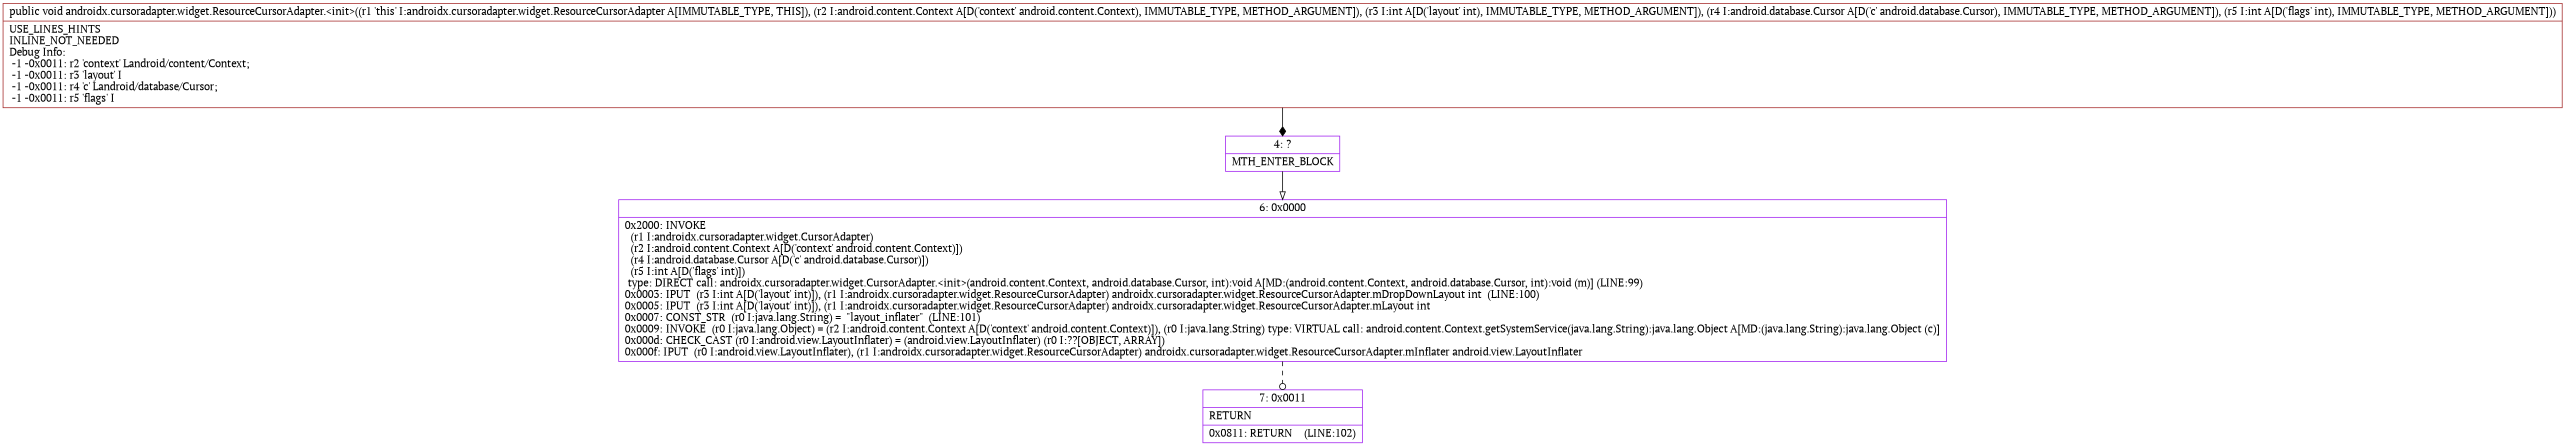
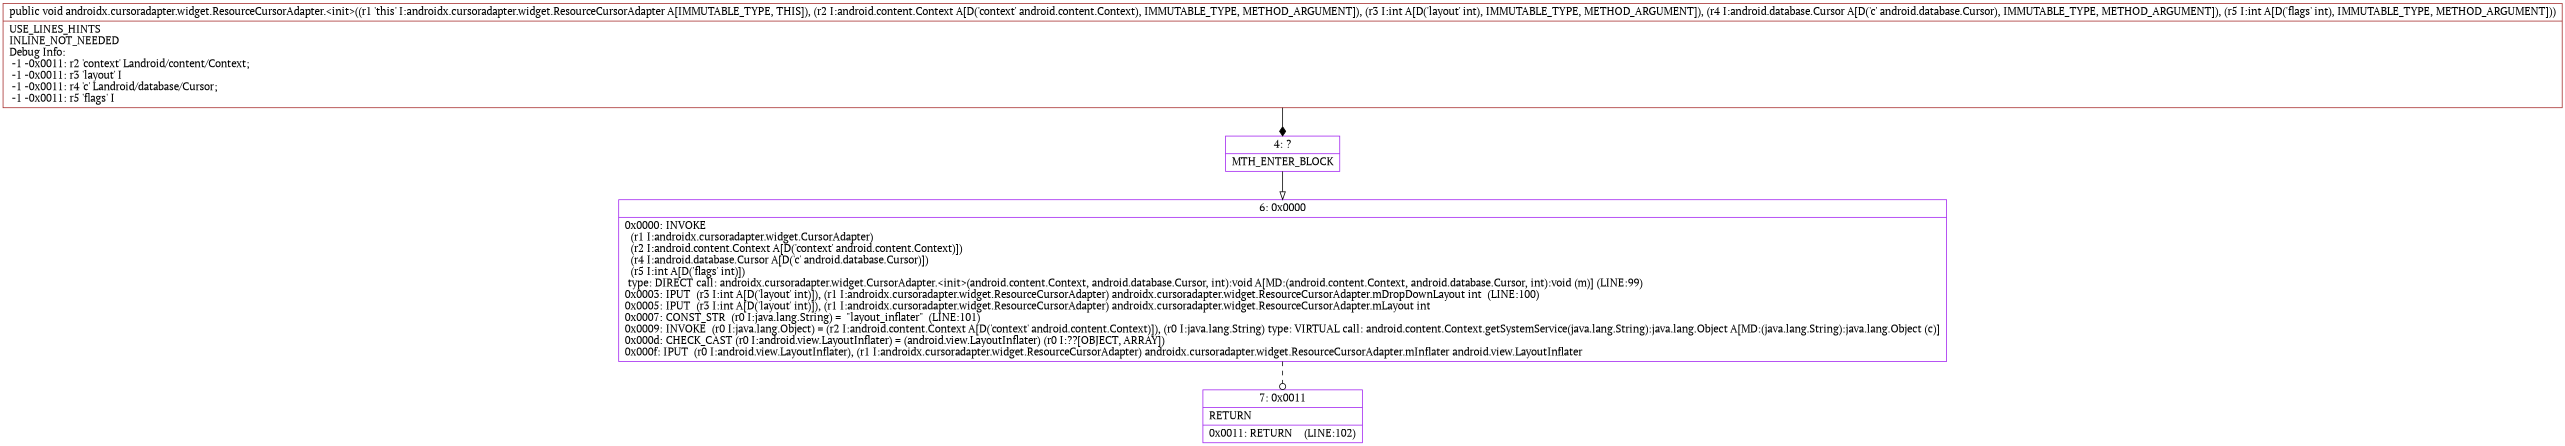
node "6: 0x0000": text "0x2000: INVOKE" -> "0x0000: INVOKE"
node "7: 0x0011": text "0x0811: RETURN    (LINE:102)" -> "0x0011: RETURN    (LINE:102)"
